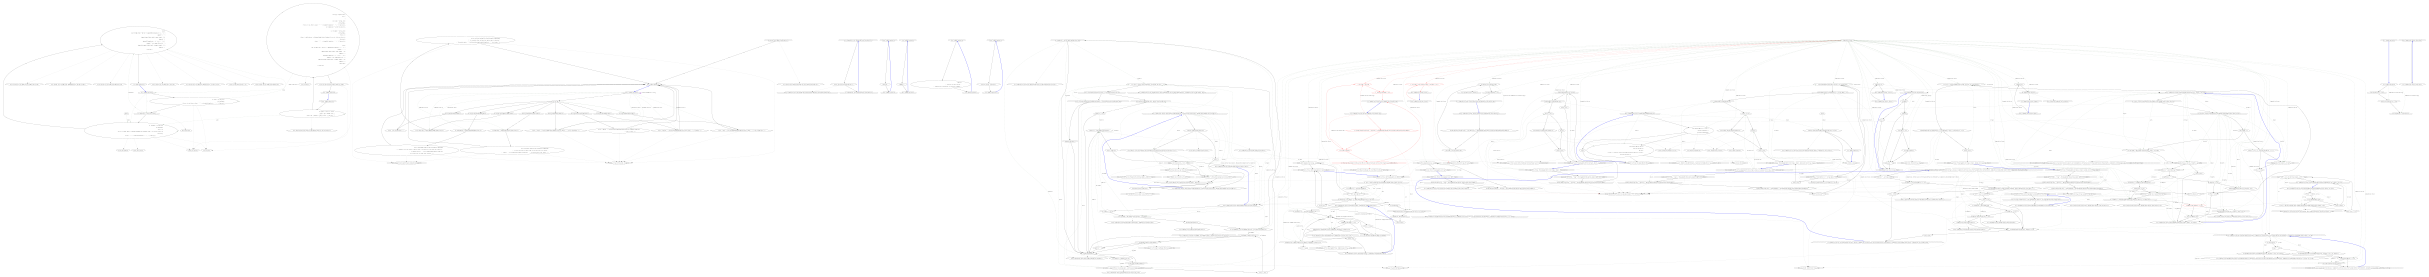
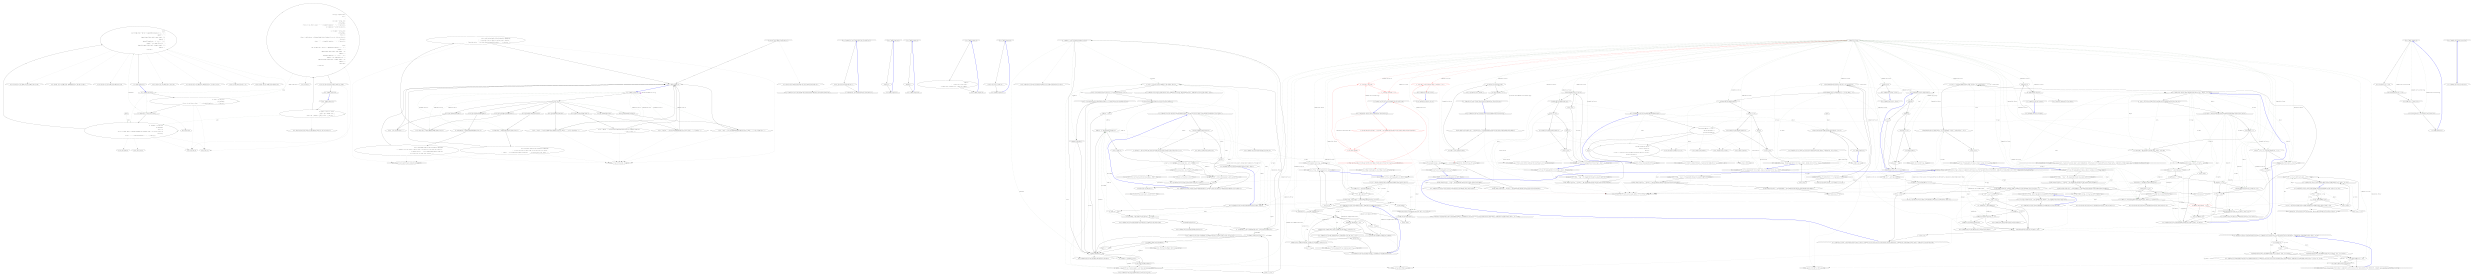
node "with.ParsingCulture = CultureInfo.InvariantCulture": added
